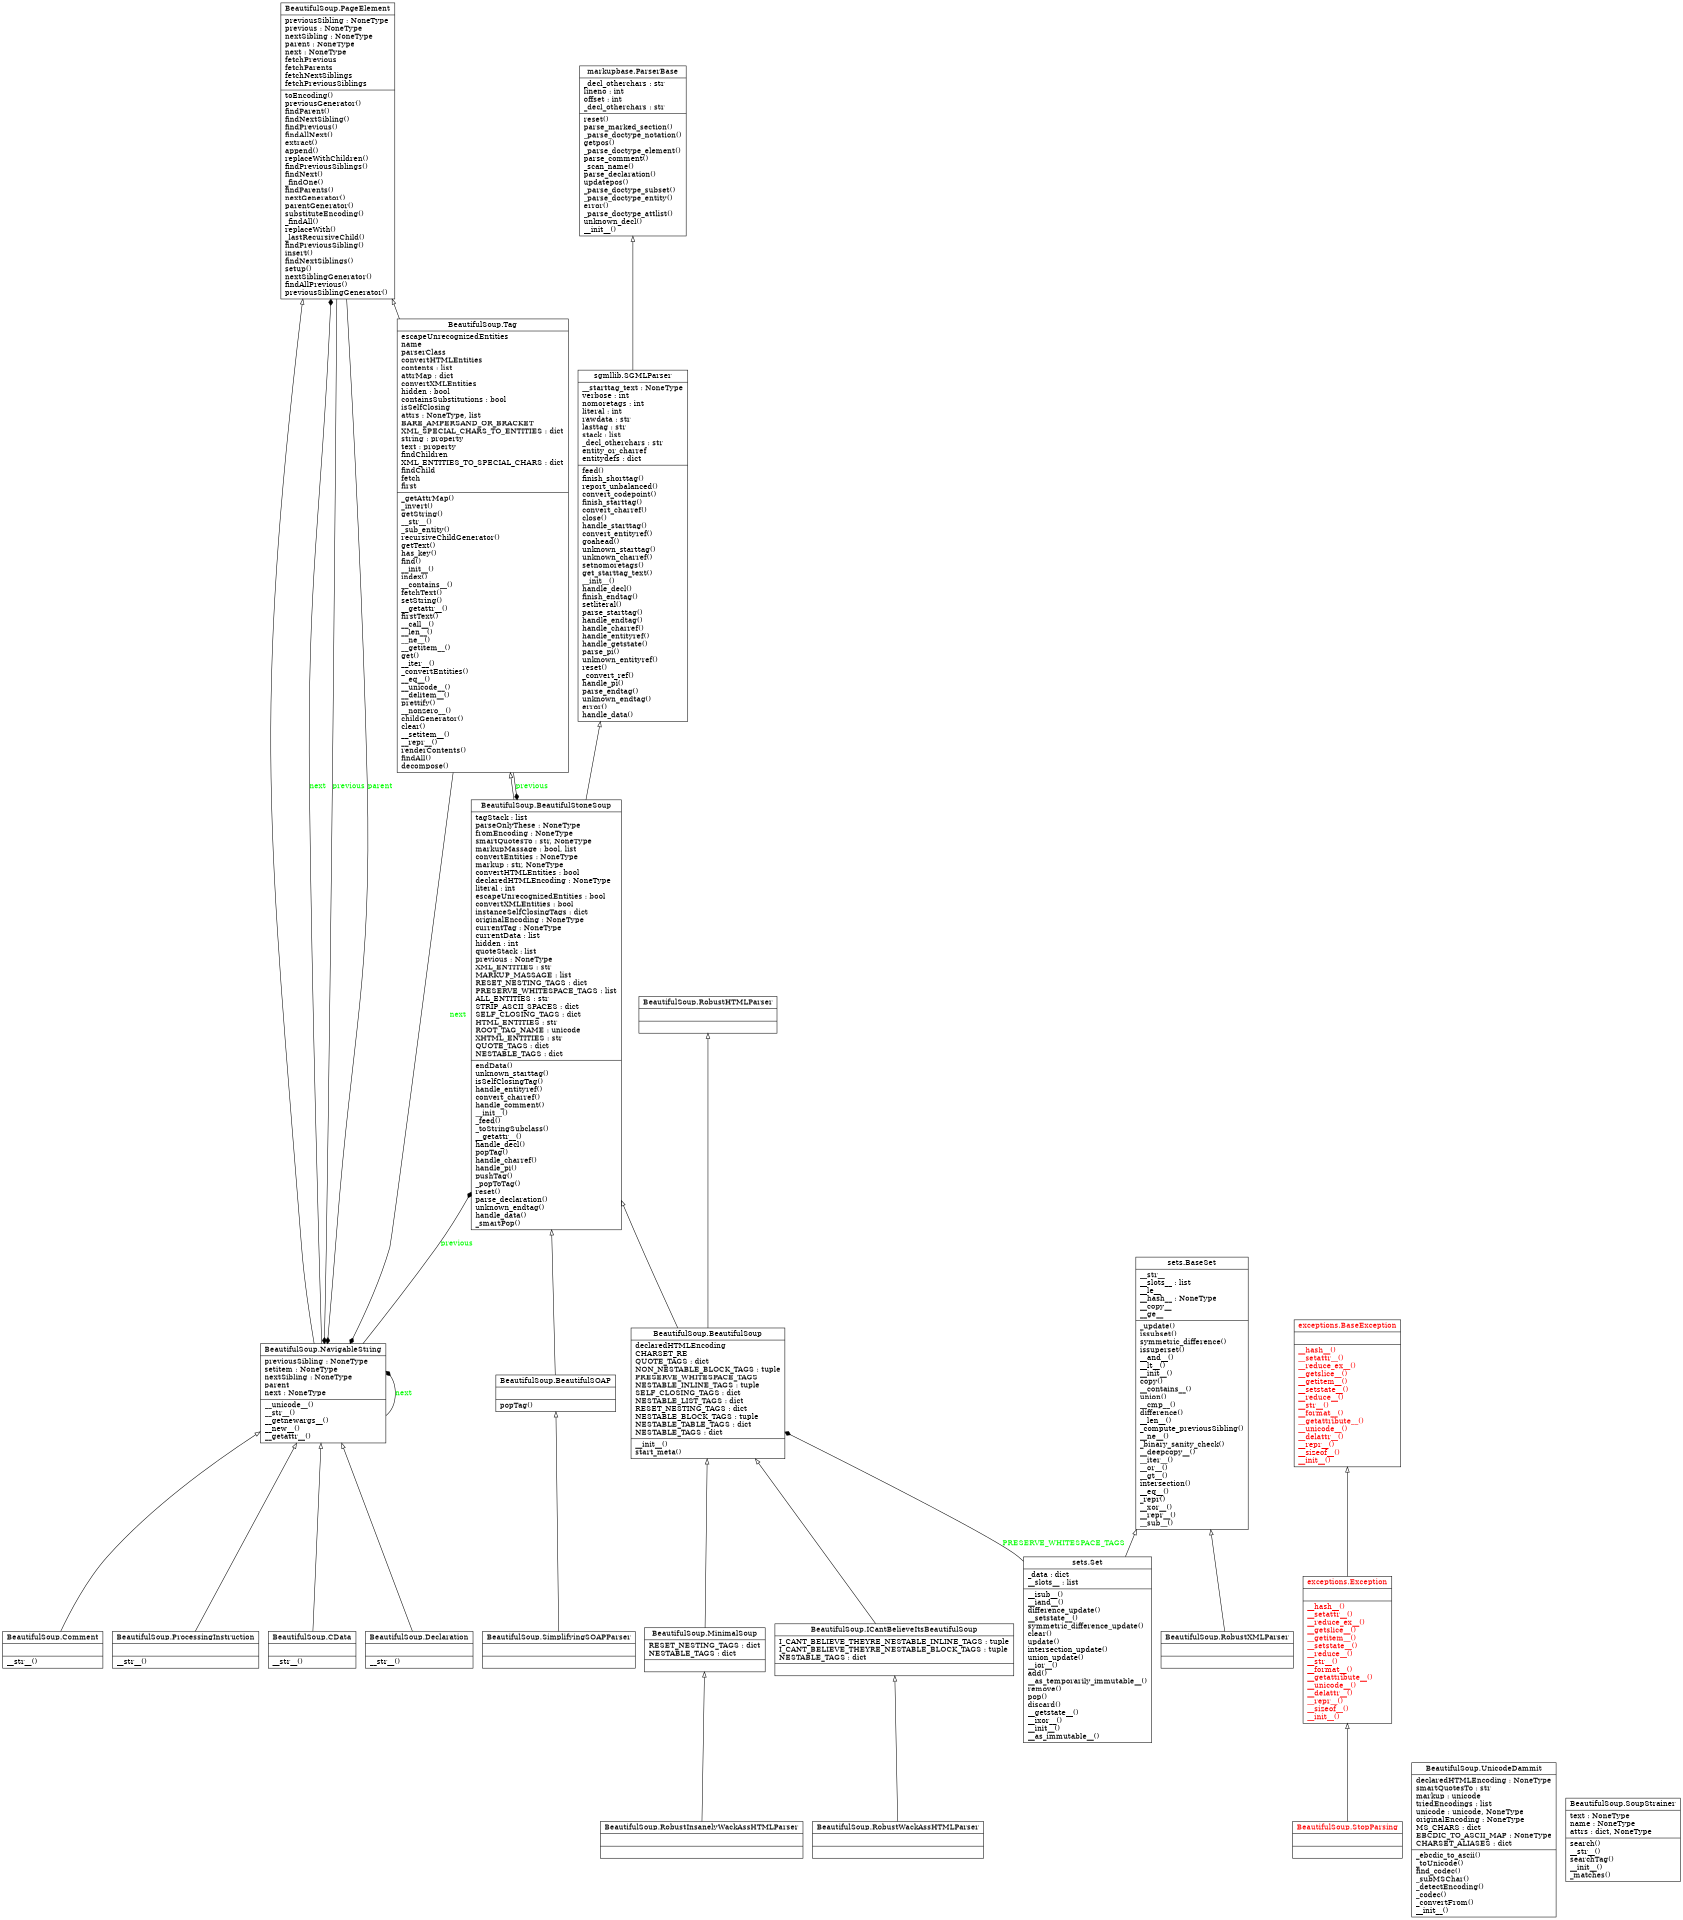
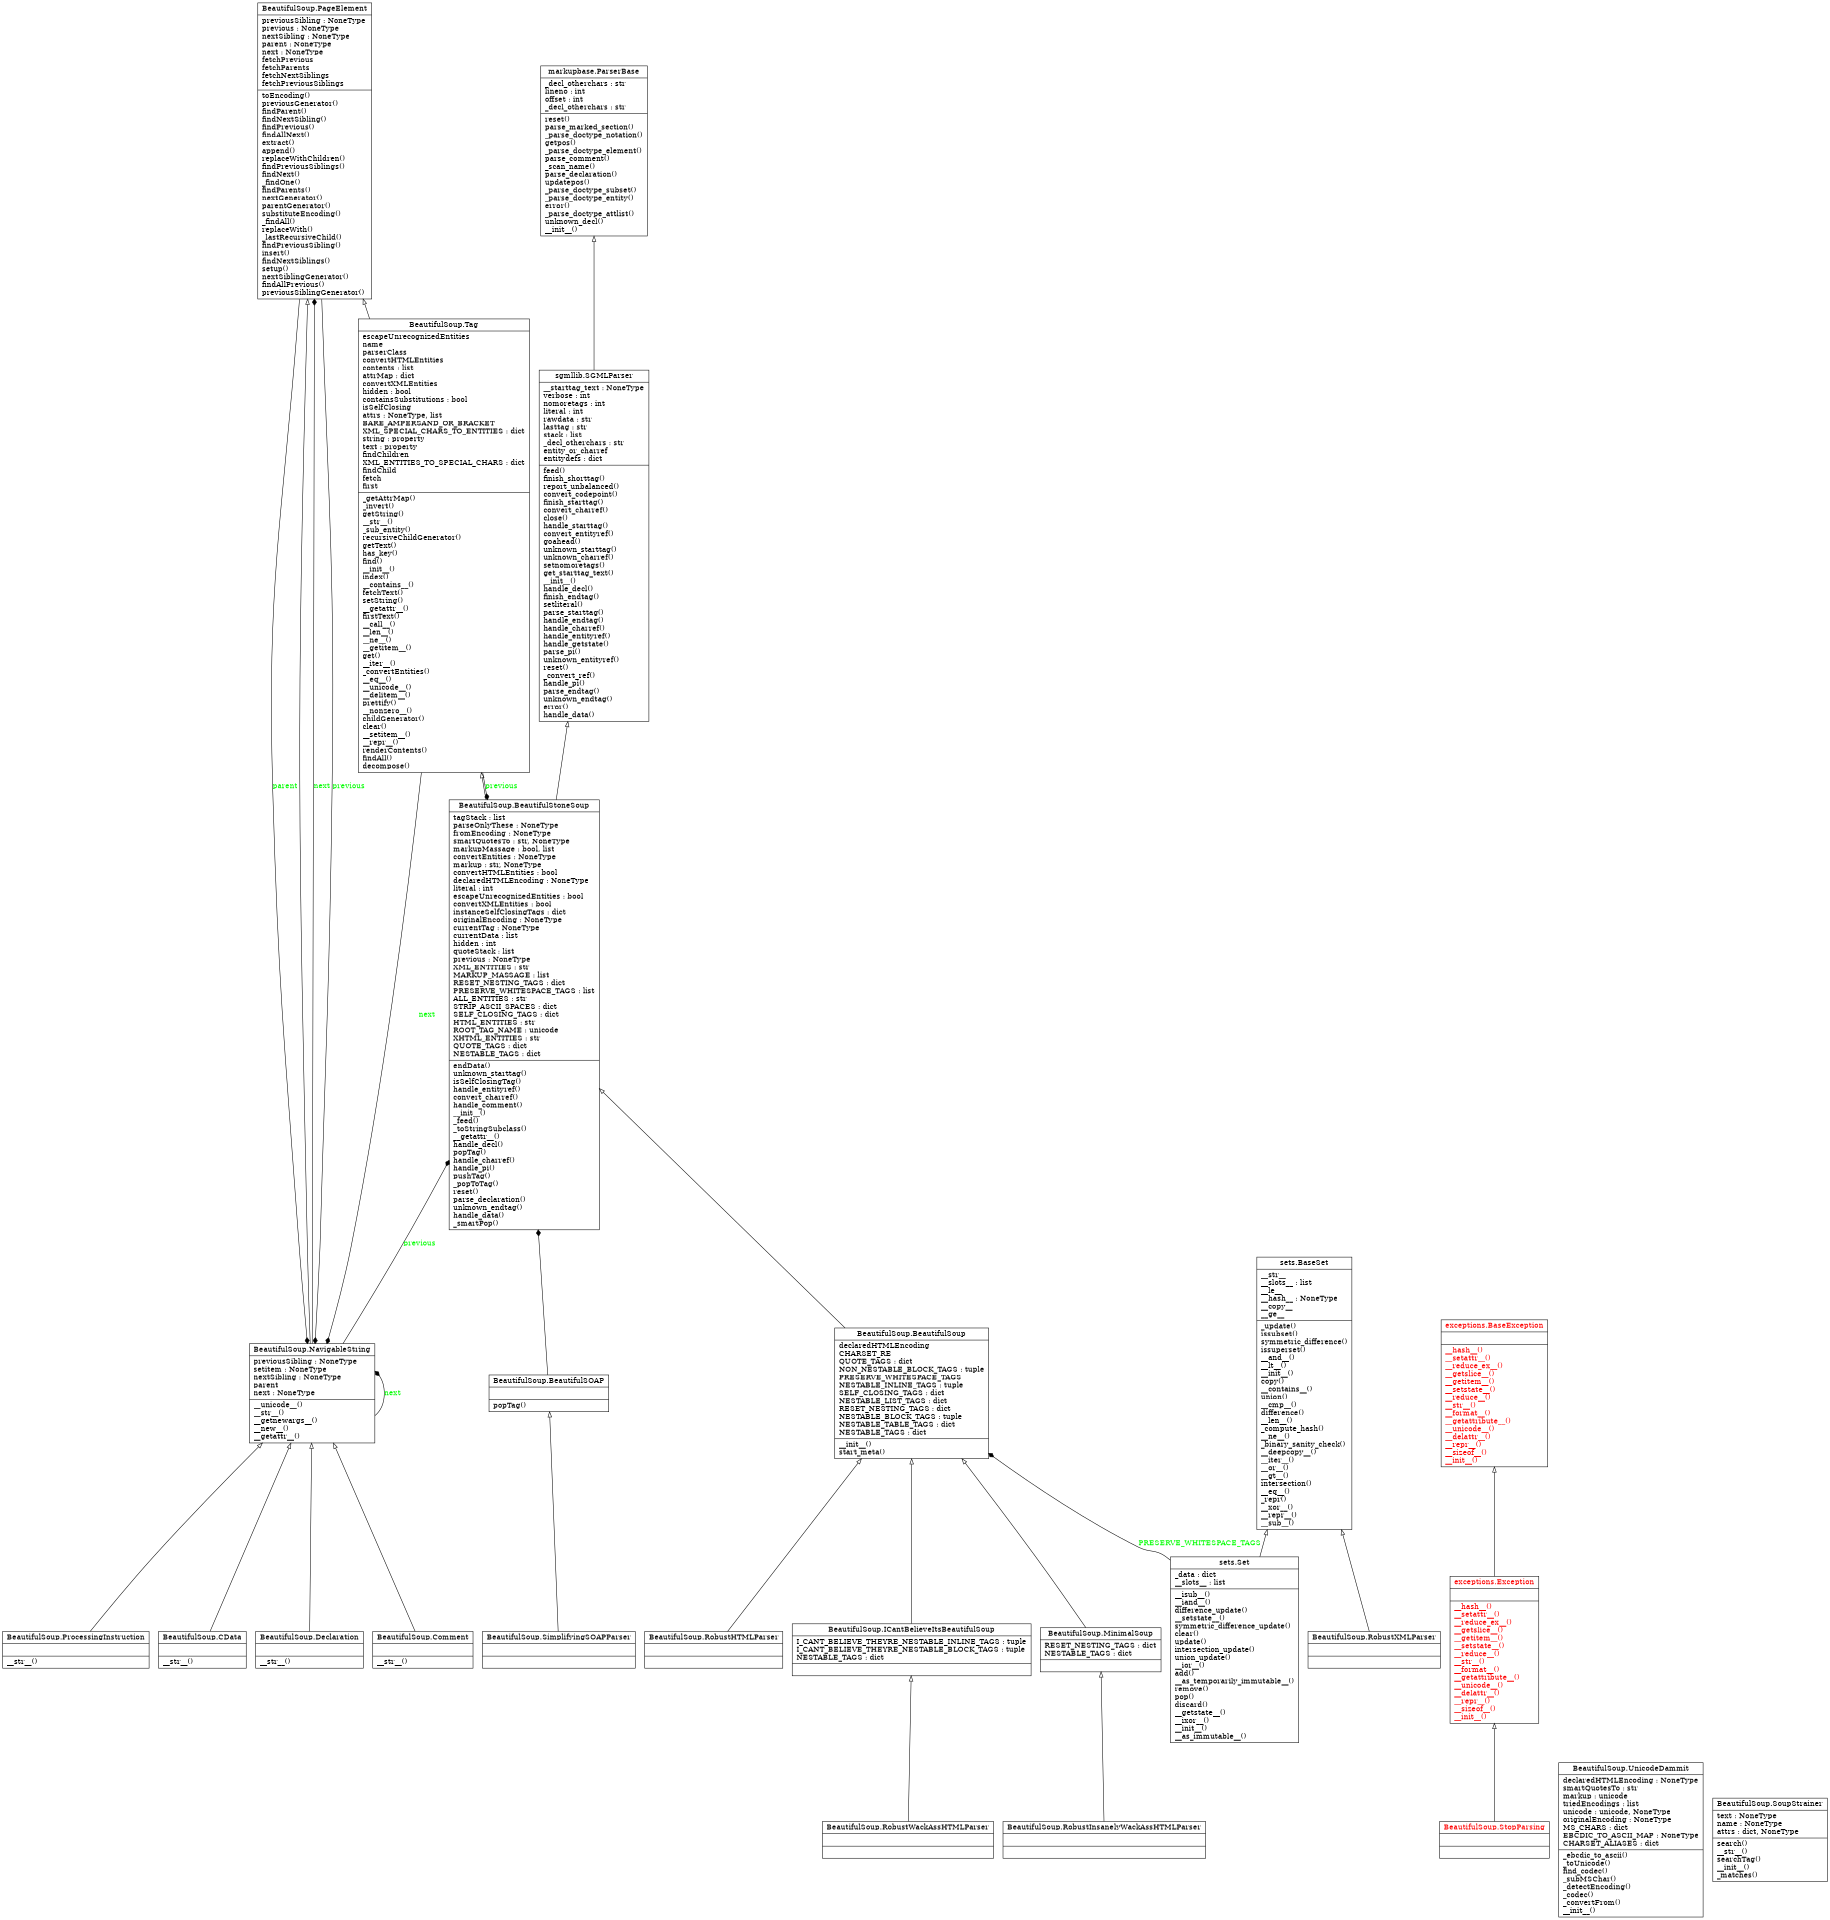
edge "BeautifulSoup.BeautifulSoup" -> "BeautifulSoup.RobustHTMLParser": reversed
edge "BeautifulSoup.BeautifulSOAP" -> "BeautifulSoup.BeautifulStoneSoup": arrowhead empty -> diamond
node "sets.BaseSet": text "_compute_previousSibling()" -> "_compute_hash()"
